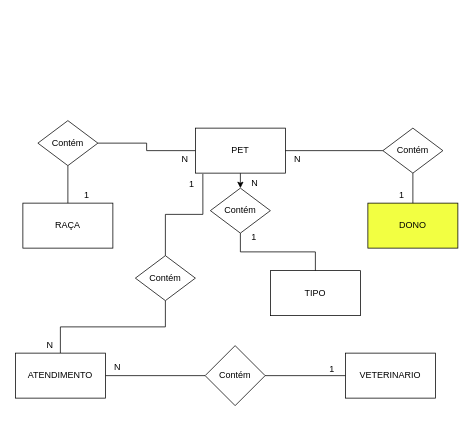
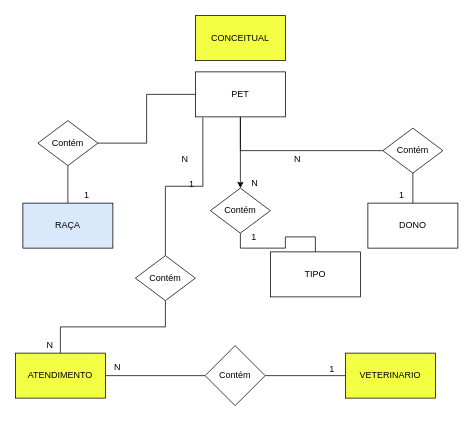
node "CONCEITUAL": added
node "PET": moved (240, 150) -> (240, 94)
node "RAÇA": fillcolor #ffffff -> #dae8fc
node "DONO": fillcolor #f2ff42 -> #ffffff
node "TIPO": moved (315, 293) -> (315, 274)
node "ATENDIMENTO": fillcolor #ffffff -> #f2ff42
node "VETERINARIO": fillcolor #ffffff -> #f2ff42
